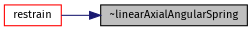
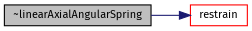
edge "restrain" -> "~linearAxialAngularSpring": reversed
